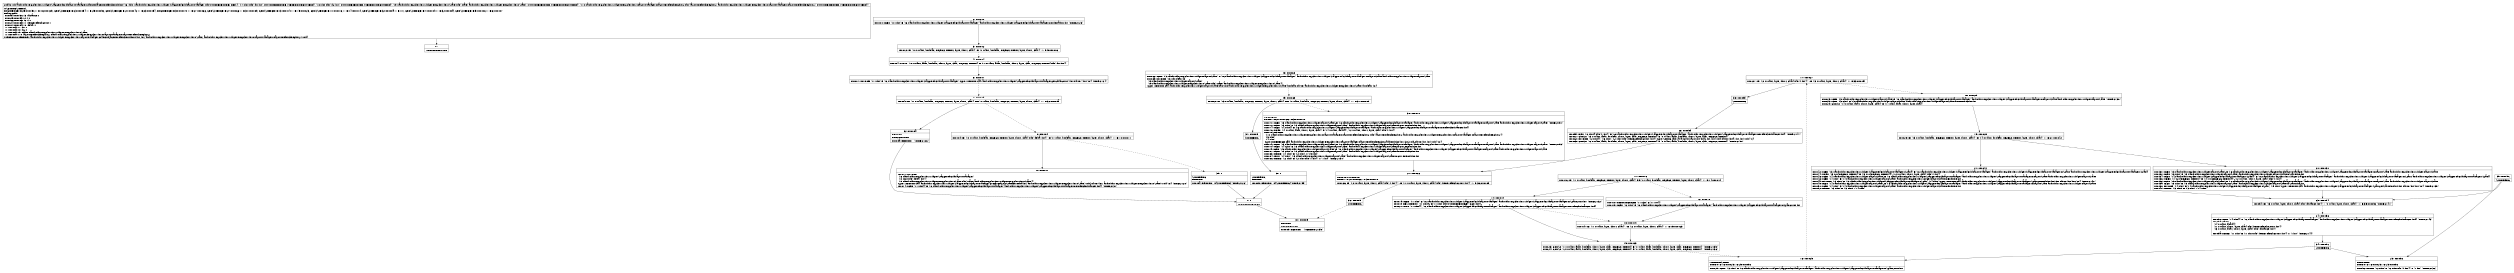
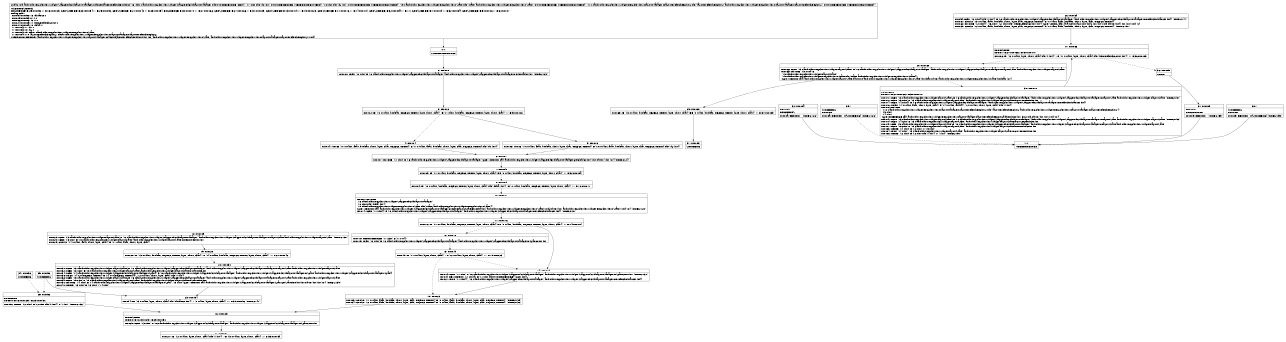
node "0: ?": text "MTH_ENTER_MTH" -> "MTH_ENTER_BLOCK"
edge "0: ?" -> "2: 0x0000": added
edge "27: 0x0066" -> "28: 0x0068": added
node "28: 0x0068": text "0x006a: INVOKE  (r3 I:boolean) =" -> "0x006a: INVOKE  (r3 I:util) ="
edge "17: 0x0027" -> "18: 0x0029": removed
edge "6: 0x0007" -> "7: 0x000b": style dashed -> solid
edge "28: 0x0068" -> "29: 0x006e": style dashed -> solid
node "33: 0x005f": removed
edge "29: 0x006e" -> "30: 0x0070": now "28: 0x0068" -> "30: 0x0070"
edge "7: 0x000b" -> "32: 0x008a": removed
node "32: 0x008a": text "ORIG_RETURN" -> "ORIG_HINTS"
node "5: 0x0006": added
edge "8: 0x000d" -> "39: ?": removed
edge "19: 0x002e" -> "20: 0x0030": style solid -> dashed
edge "37: 0x0089" -> "38: ?": removed
edge "16: 0x0025" -> "17: 0x0027": style dashed -> solid
node "10: 0x0011": text "0x0011: INVOKE" -> "0x0081: INVOKE"
node "27: 0x0066": text "LOOP_IMMUTABLE" -> "LOOP_START"
node "21: 0x0042": removed
edge "39: ?" -> "1: ?": style solid -> dashed
edge "27: 0x0066" -> "36: 0x0089": style solid -> dashed
node "1: ?": text "LOOP_EXIT_BLOCK" -> "MTH_EXIT_BLOCK"
node "36: 0x0089": text "SYNTHETIC" -> "ARITH"
edge "1: ?" -> "31: 0x0089": reversed
edge "36: 0x0089" -> "31: 0x0089": style dashed -> solid
edge "14: 0x001d" -> "13: 0x001b": reversed
edge "10: 0x0011" -> "11: 0x0016": added
edge "35: 0x005c" -> "25: 0x005c": style solid -> dashed
node "24: 0x0056": removed
node "31: 0x0089": text "0x0089: RETURN    (METHOD:2155)" -> "0x0089: RETURN    (LINE:2155)"
edge "13: 0x001b" -> "15: 0x0023": style solid -> dashed
edge "34: 0x005c" -> "25: 0x005c": style solid -> dashed
edge "34: 0x005c" -> "16: 0x0025": now "25: 0x005c" -> "16: 0x0025"
edge "15: 0x0023" -> "16: 0x0025": style dashed -> solid
node "16: 0x0025": text "VIRTUAL_START" -> "LOOP_START"
